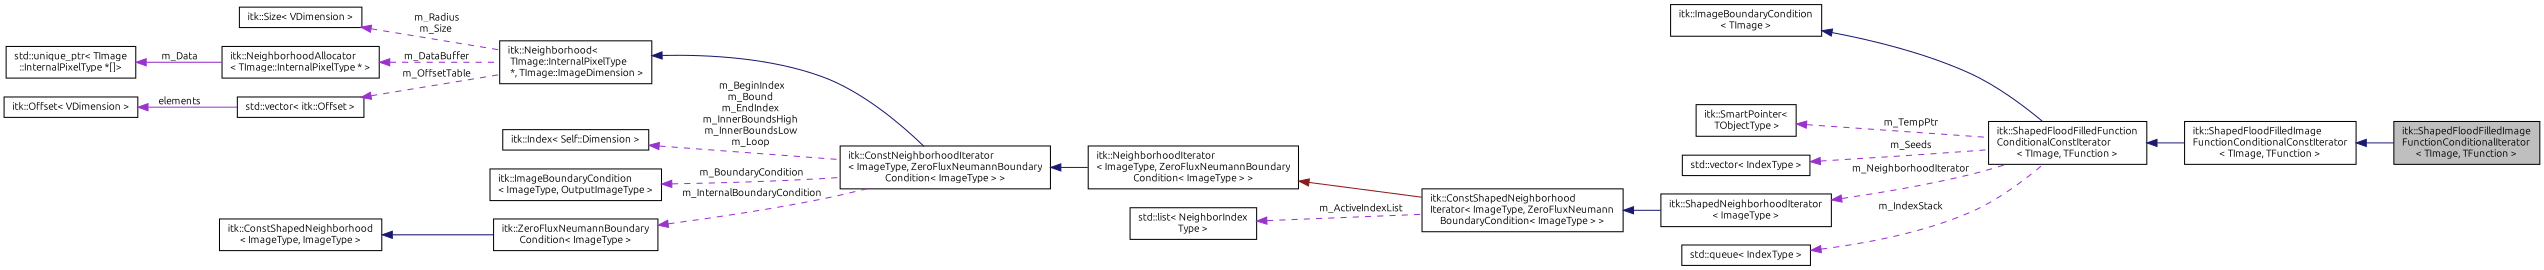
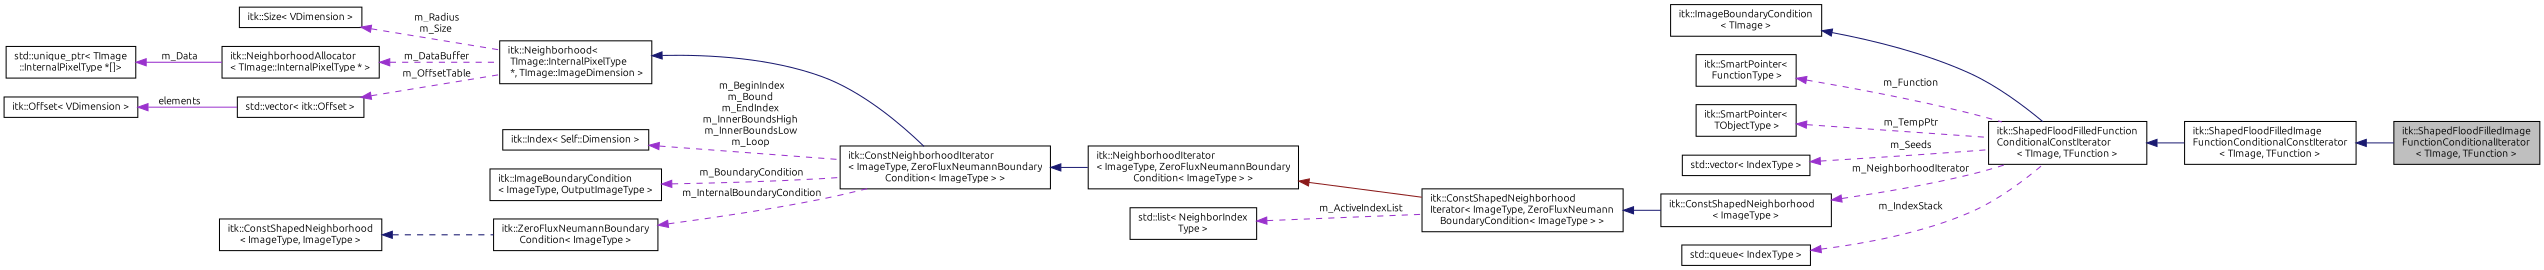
node "itk::SmartPointer< FunctionType >": added
node "itk::ShapedNeighborhoodIterator < ImageType >": label "itk::ShapedNeighborhoodIterator < ImageType >" -> "itk::ConstShapedNeighborhood < ImageType >"
edge "itk::ZeroFluxNeumannBoundary Condition< ImageType >" -> "itk::ConstShapedNeighborhood < ImageType, ImageType >": style solid -> dashed
